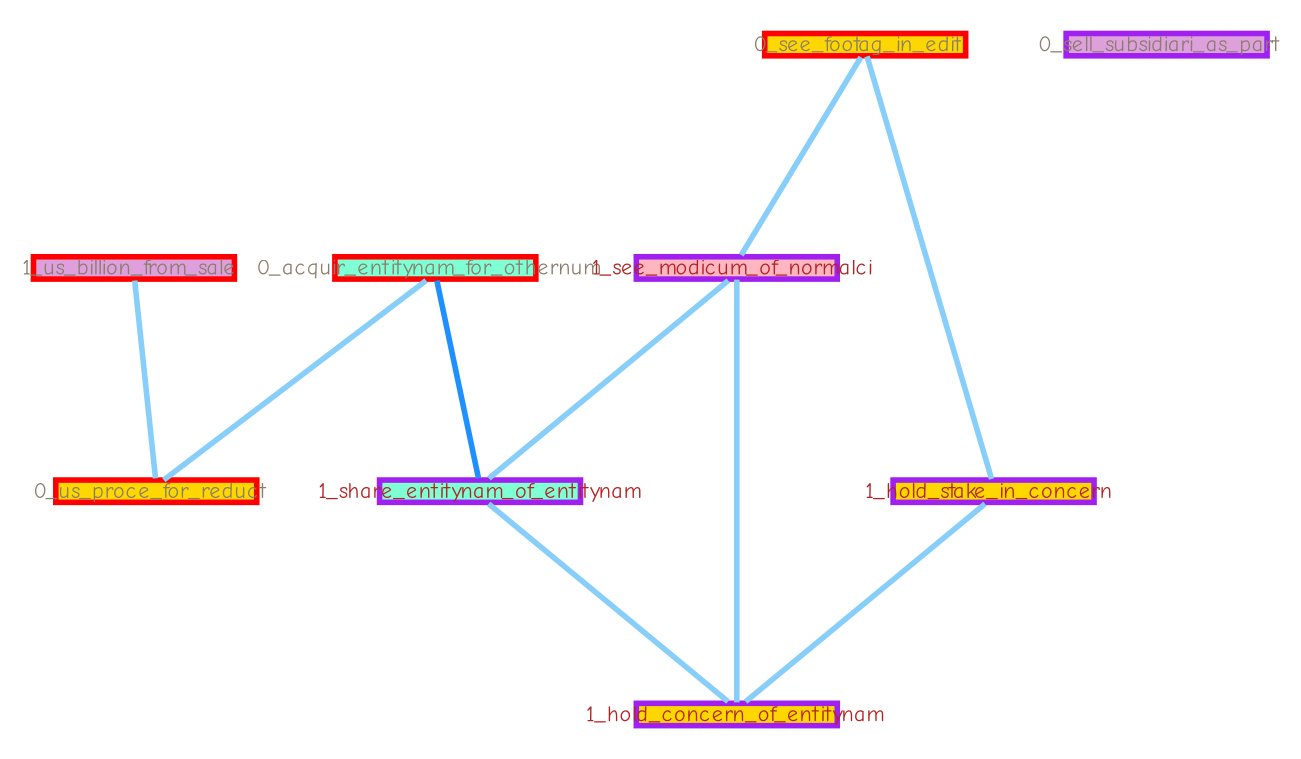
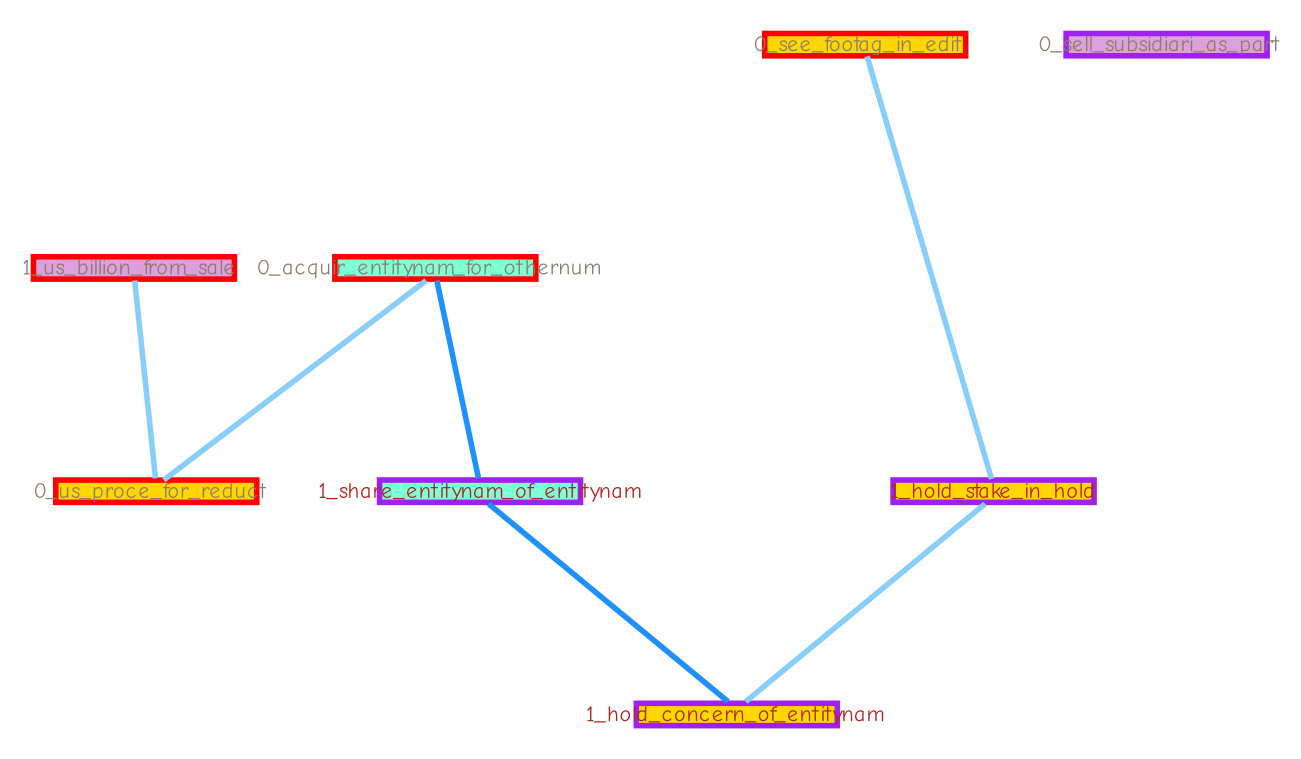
node "1_see_modicum_of_normalci": removed
node "1_hold_stake_in_concern": label "1_hold_stake_in_concern" -> "1_hold_stake_in_hold"
edge "1_share_entitynam_of_entitynam" -- "1_hold_concern_of_entitynam": color #87cefa -> #1e90ff
